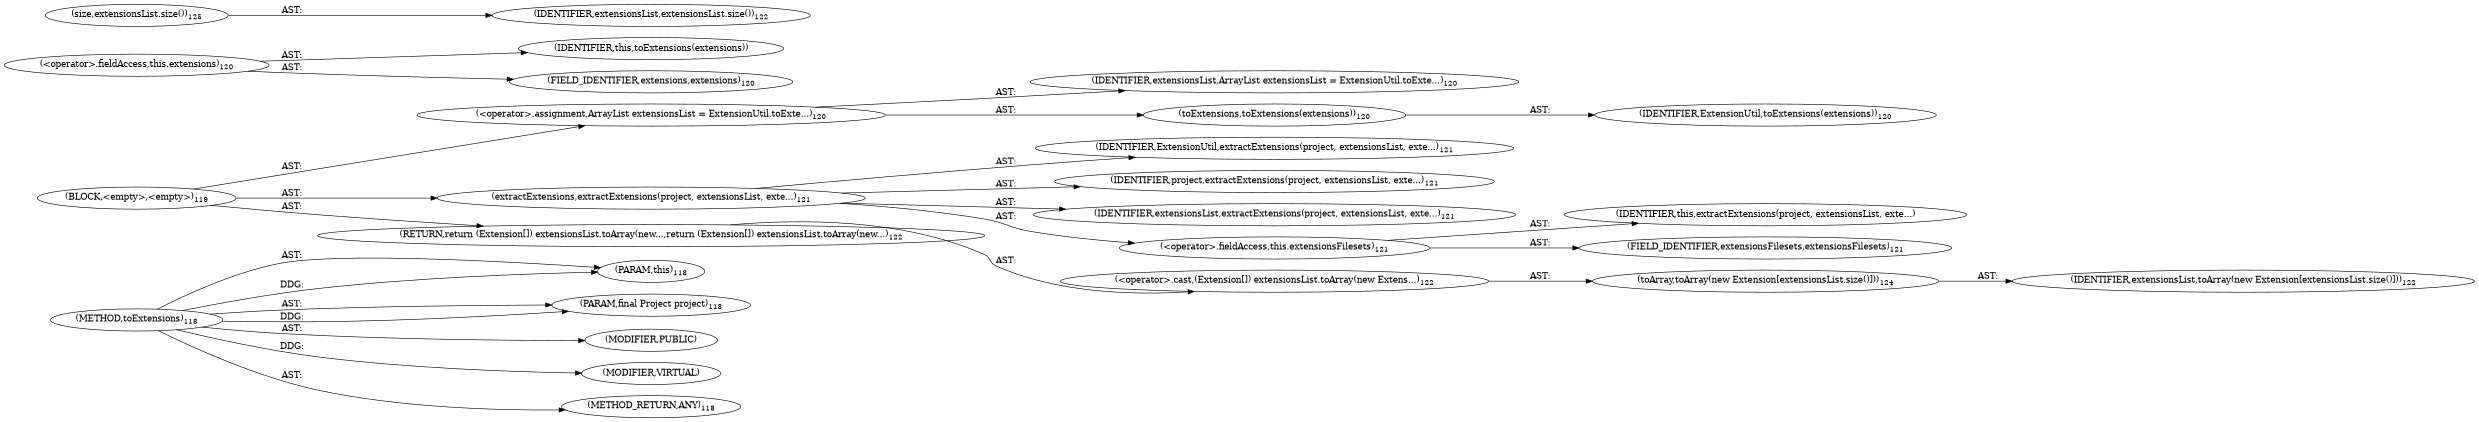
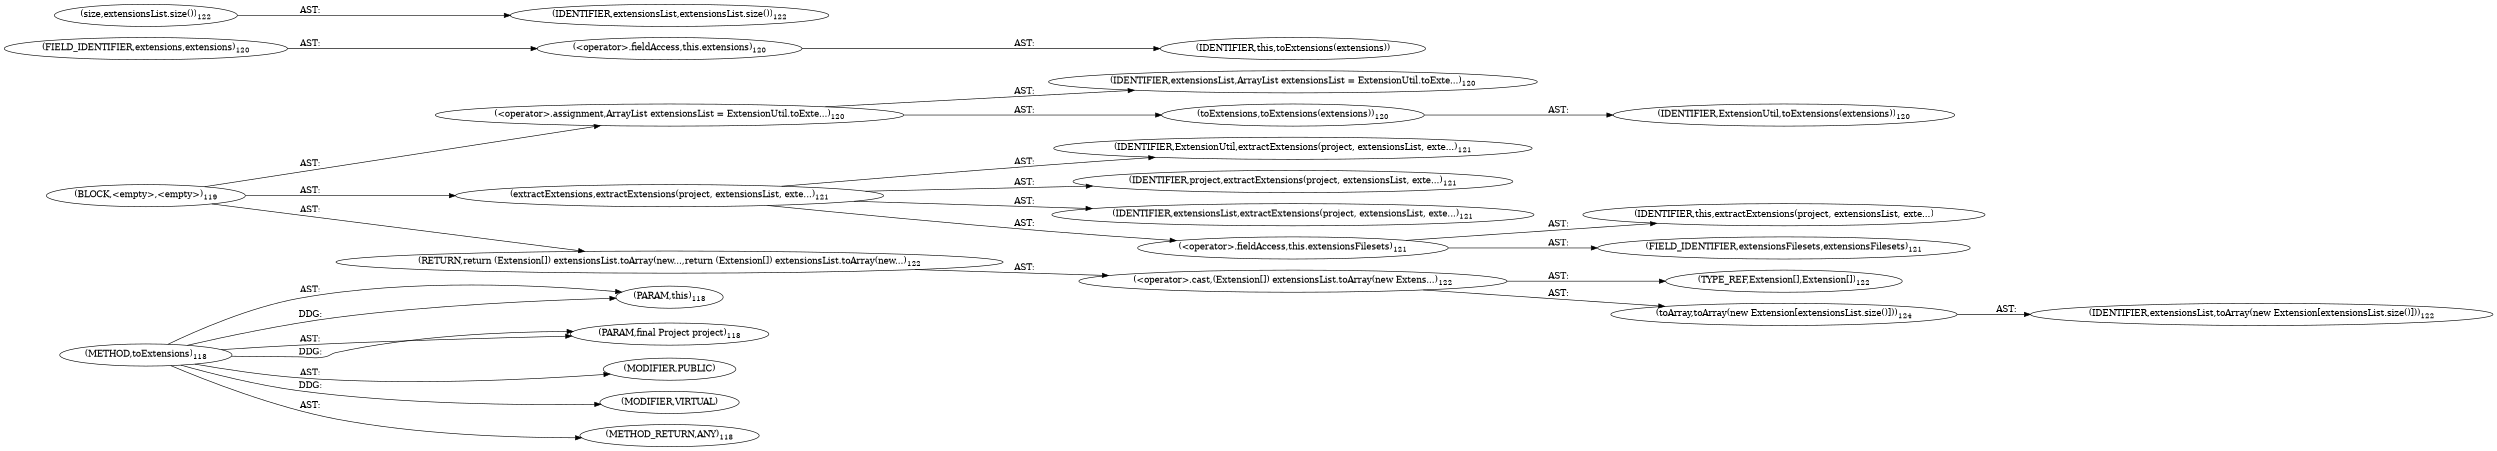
node "(size,extensionsList.size())": text "125" -> "122"
edge "(<operator>.fieldAccess,this.extensions)" -> "(FIELD_IDENTIFIER,extensions,extensions)": reversed
node "(TYPE_REF,Extension[],Extension[])": added
